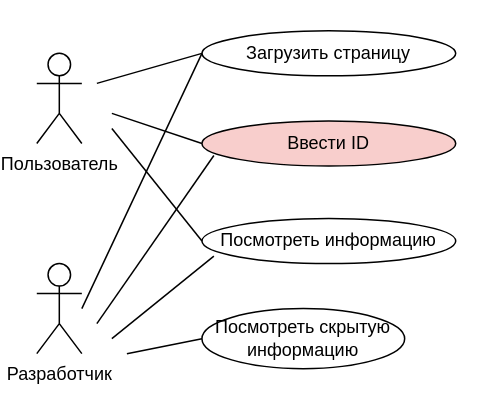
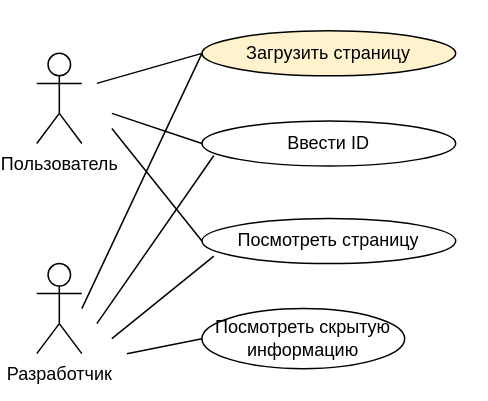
node "Загрузить страницу": fillcolor #ffffff -> #fff2cc
node "Ввести ID": fillcolor #f8cecc -> #ffffff
node "Посмотреть информацию": label "Посмотреть информацию" -> "Посмотреть страницу"
